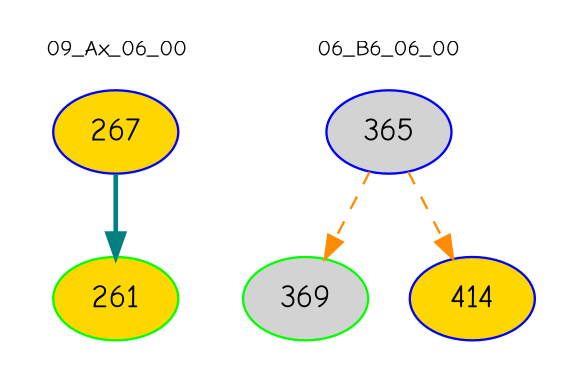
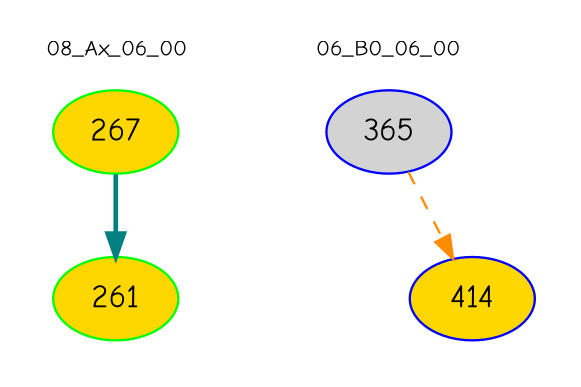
cluster "09_Ax_06_00": label "09_Ax_06_00" -> "08_Ax_06_00"
cluster "06_B6_06_00": label "06_B6_06_00" -> "06_B0_06_00"
node "267": color blue -> green
node "369": removed
